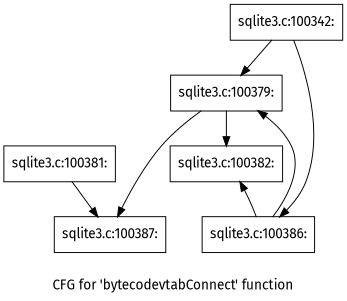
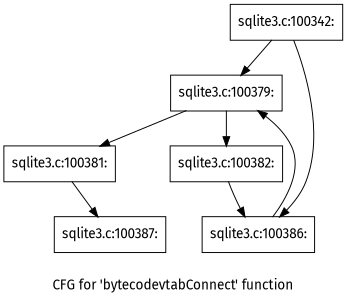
edge "sqlite3.c:100379:" -> "sqlite3.c:100387:": now "sqlite3.c:100379:" -> "sqlite3.c:100381:"
edge "sqlite3.c:100386:" -> "sqlite3.c:100382:": reversed
